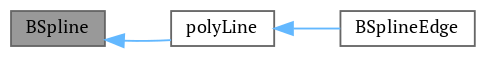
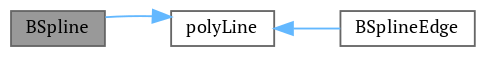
edge "polyLine" -> "BSpline": reversed
